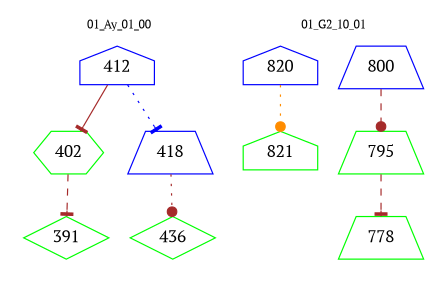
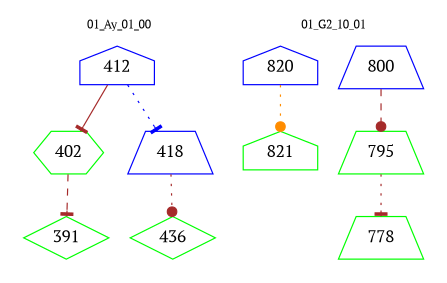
edge "795" -> "778": style dashed -> dotted
